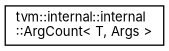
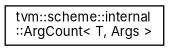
node "tvm::internal::internal ::ArgCount< T, Args >": label "tvm::internal::internal ::ArgCount< T, Args >" -> "tvm::scheme::internal ::ArgCount< T, Args >"
